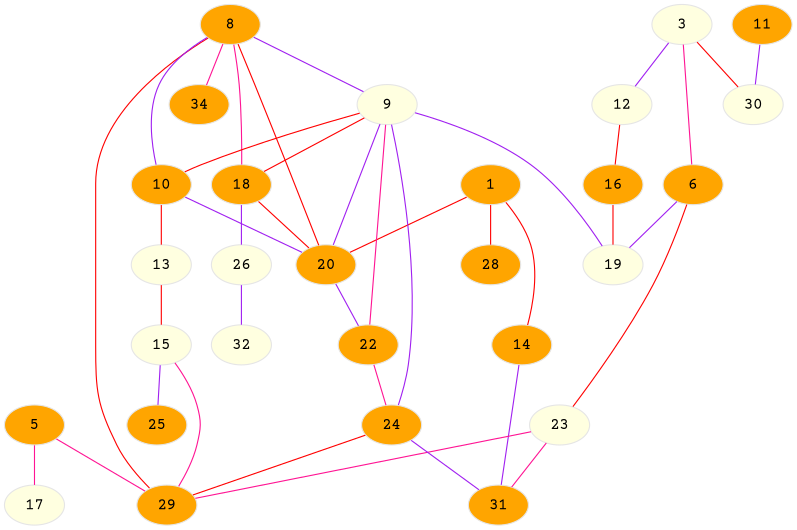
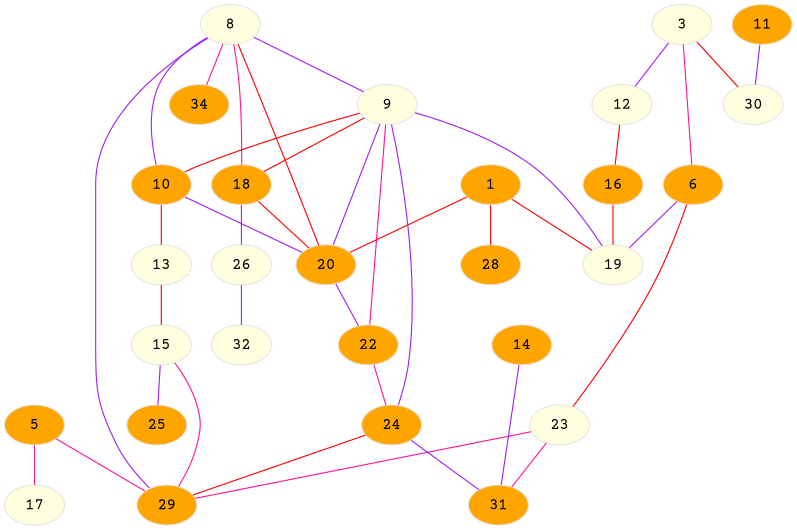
node "8": fillcolor orange -> lightyellow
edge "8" -- "29": color red -> purple
edge "1" -- "14": now "1" -- "19"
